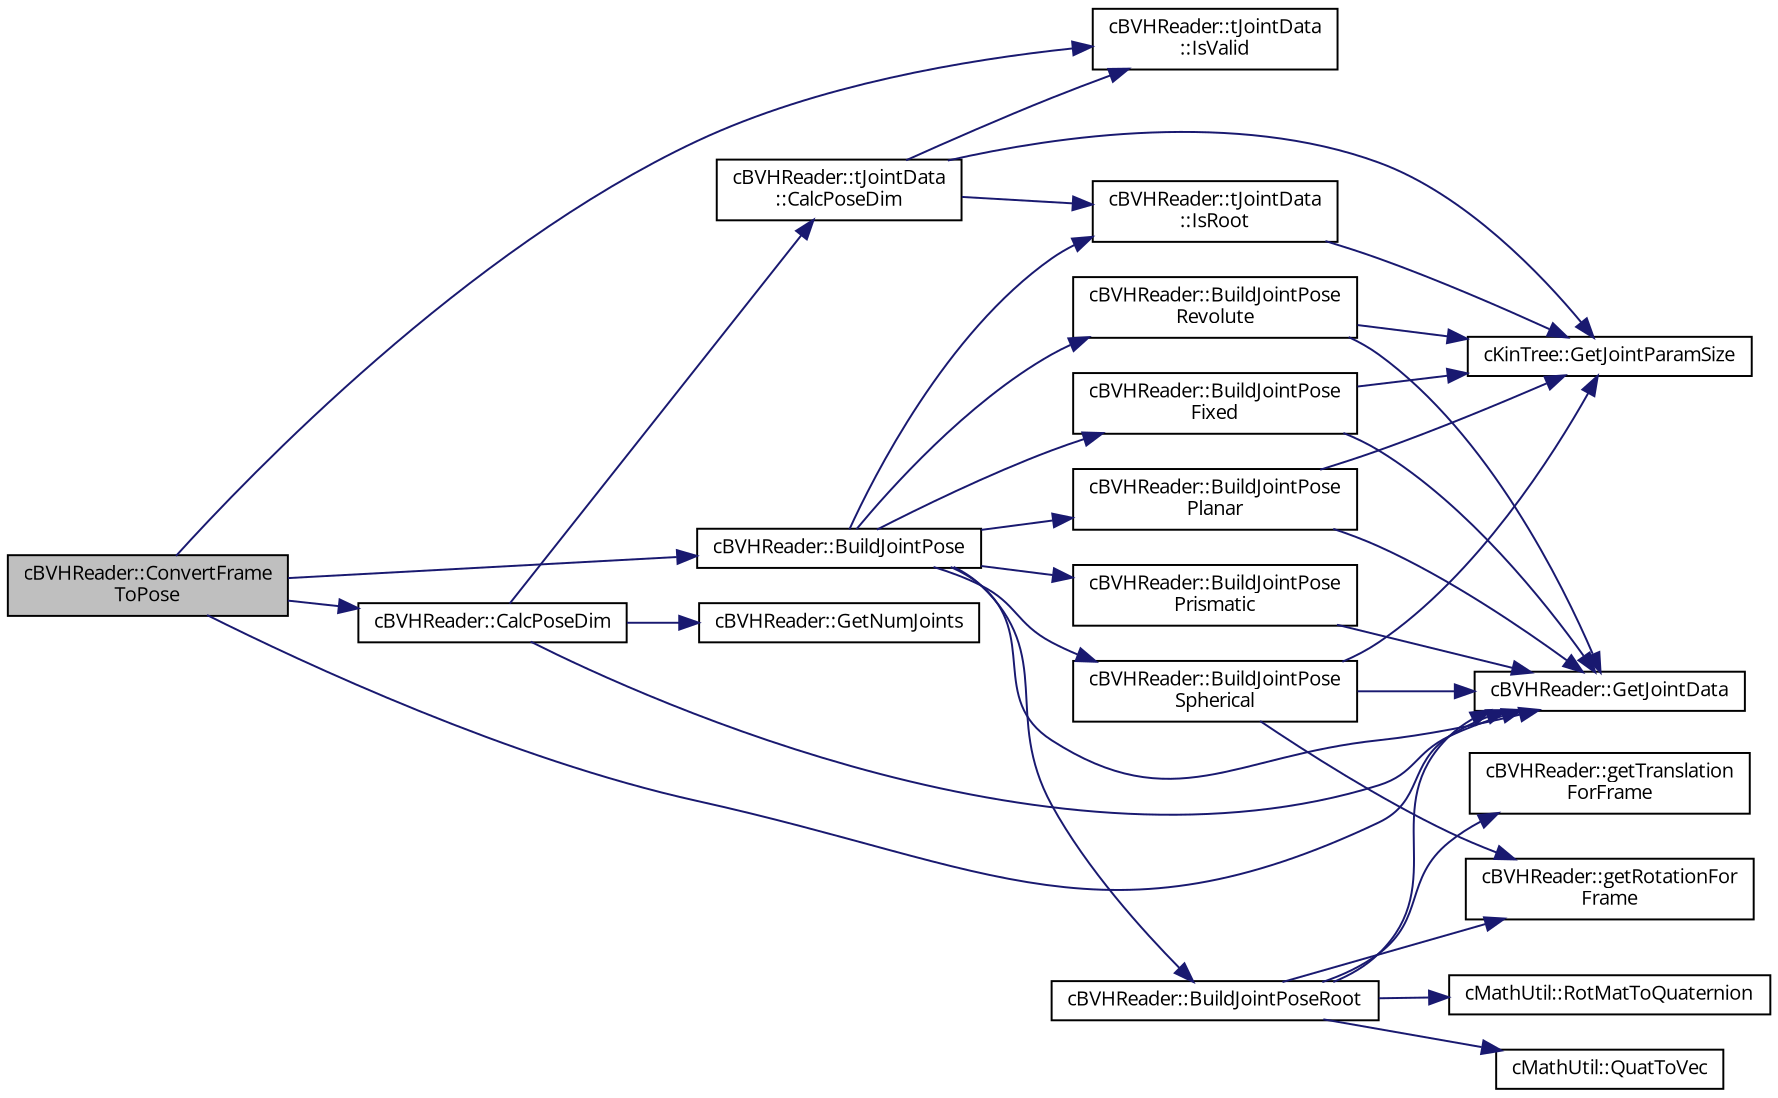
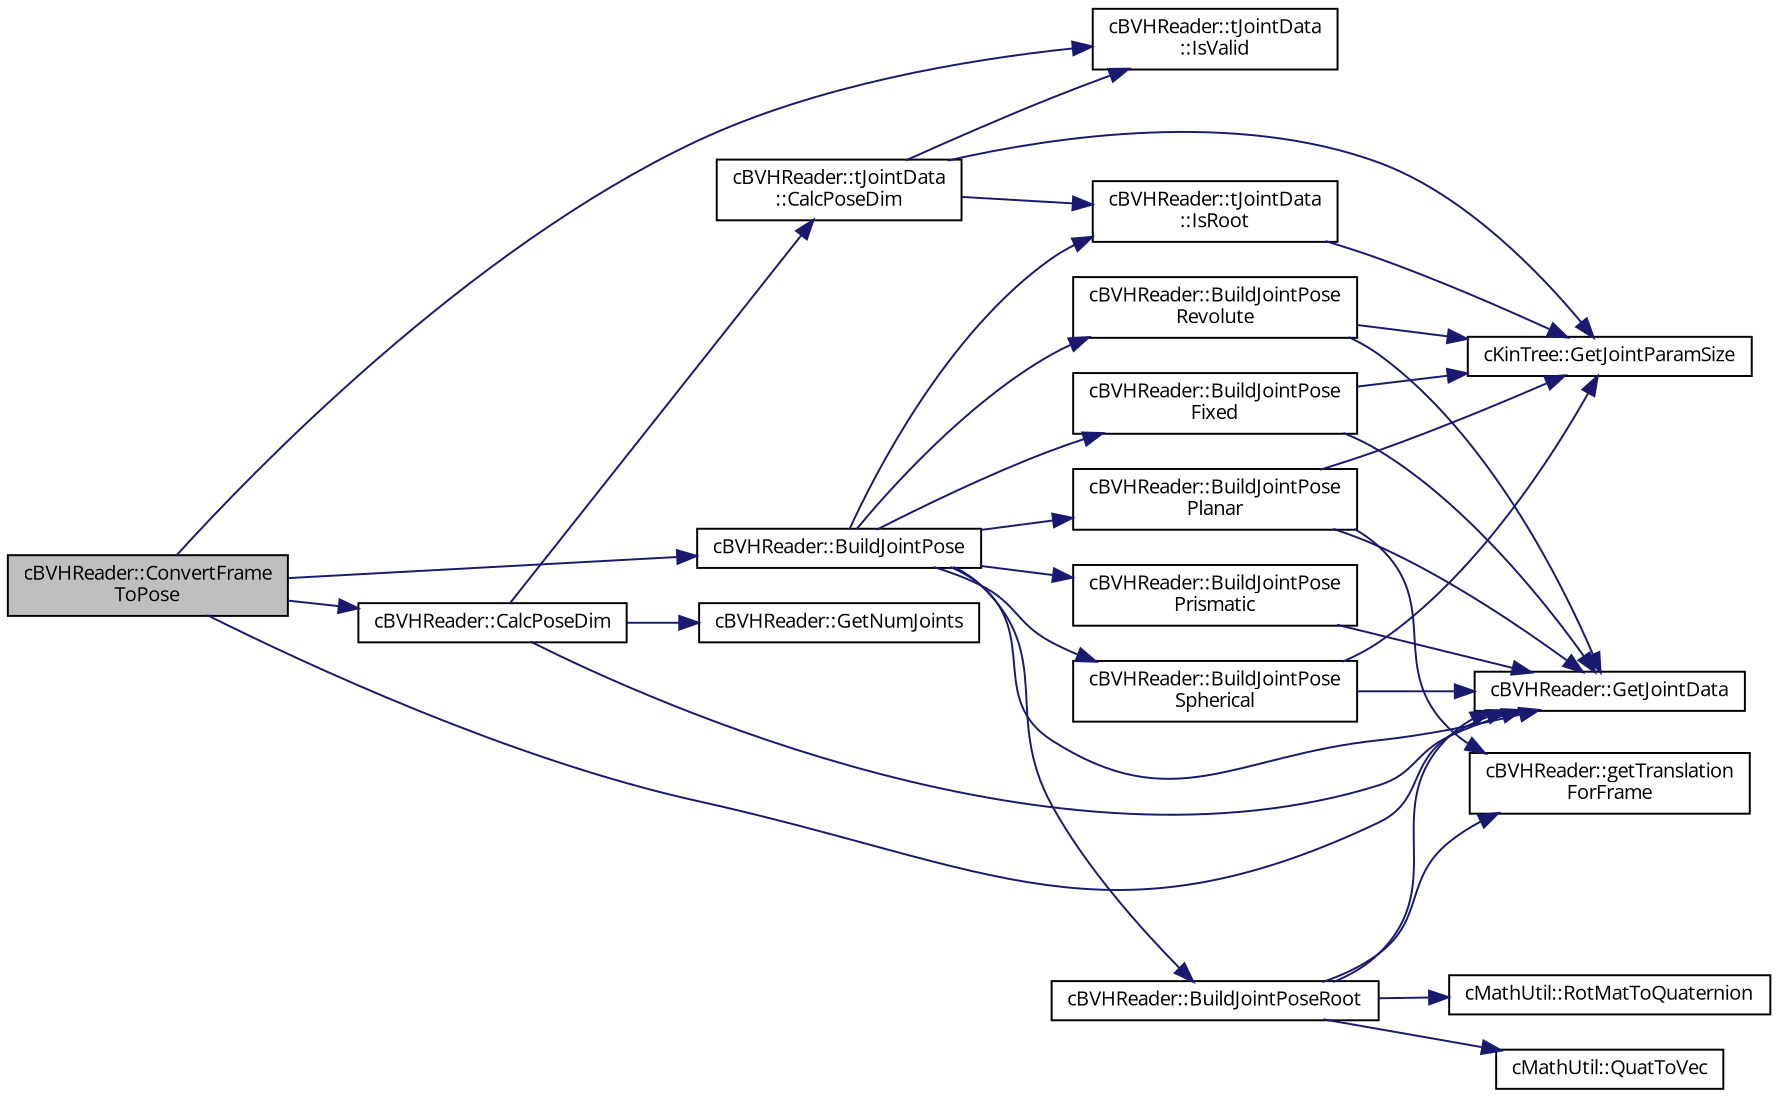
edge "cBVHReader::BuildJointPose Planar" -> "cBVHReader::getTranslation ForFrame": added
node "cBVHReader::getRotationFor Frame": removed
